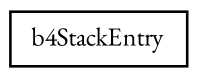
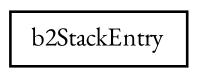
node "b4StackEntry": label "b4StackEntry" -> "b2StackEntry"
